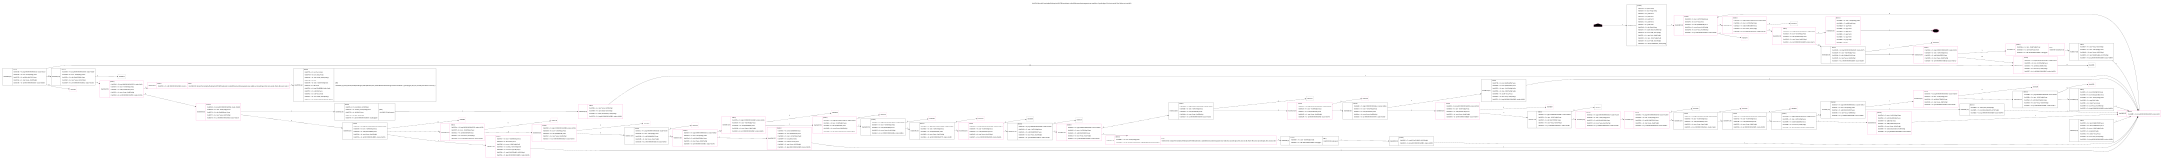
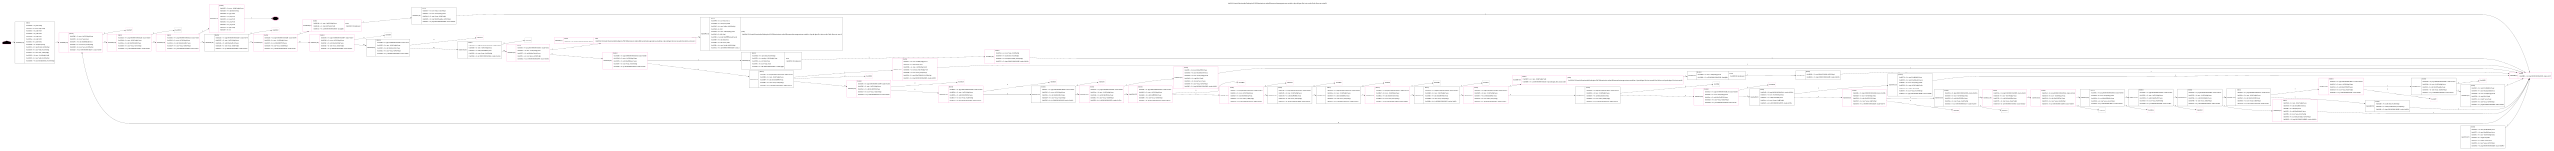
edge "0x40131d [25]" -> "0x401304 [25]": reversed
